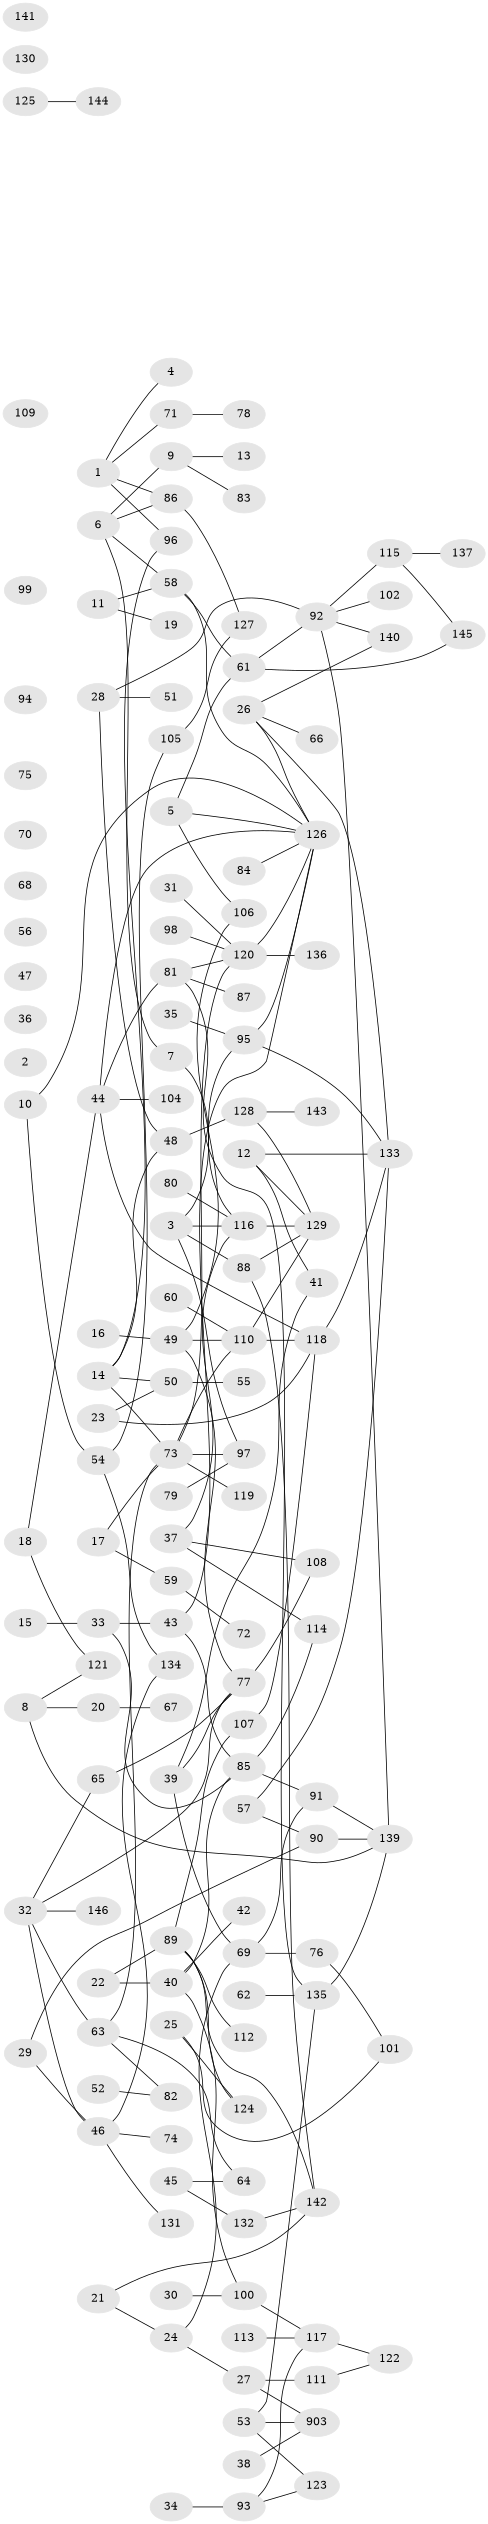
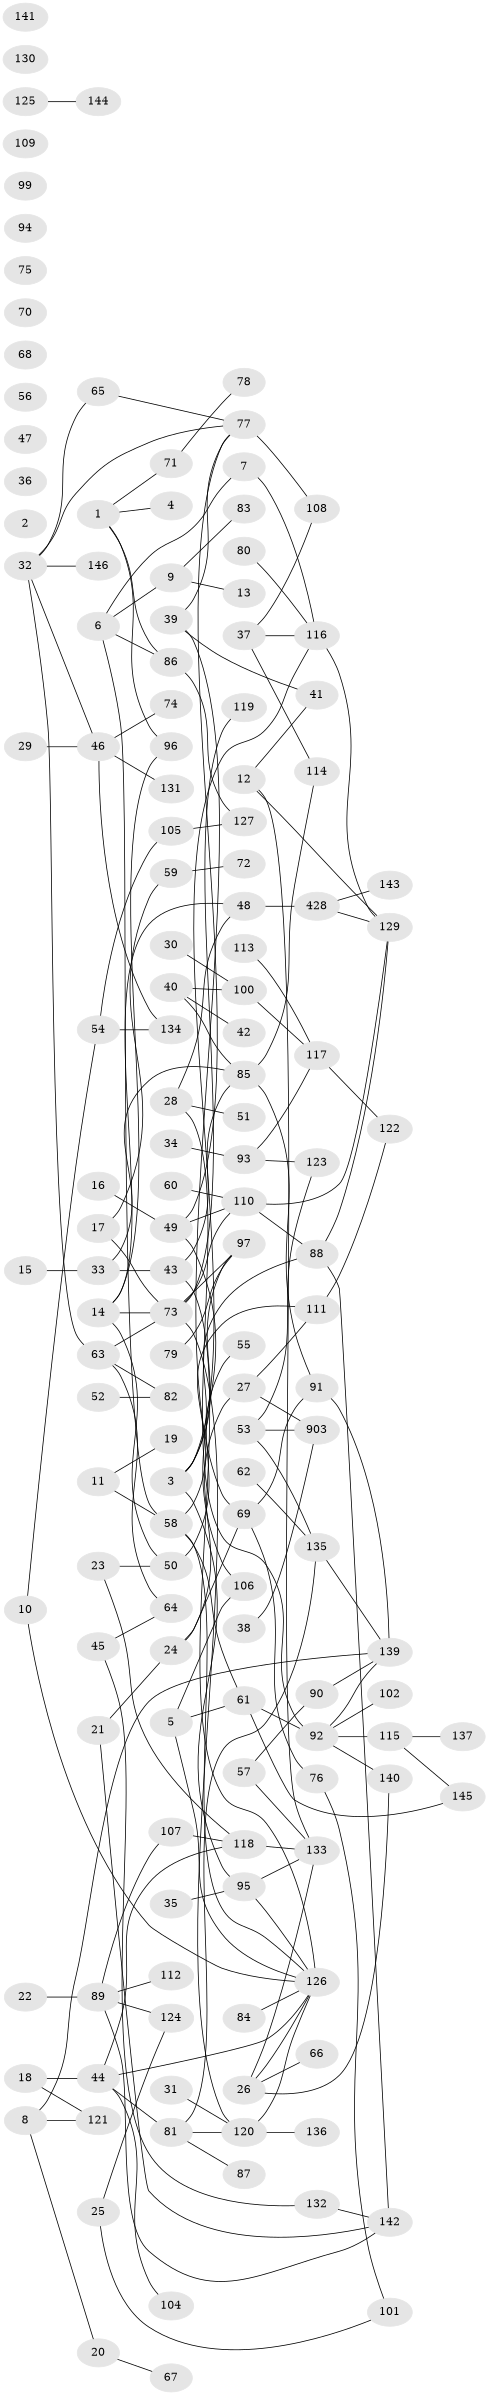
node "98": removed
node "128": label "128" -> "428"
edge "111" -- "58": added
edge "110" -- "118": now "110" -- "88"
edge "90" -- "29": removed
edge "22" -- "40": removed
